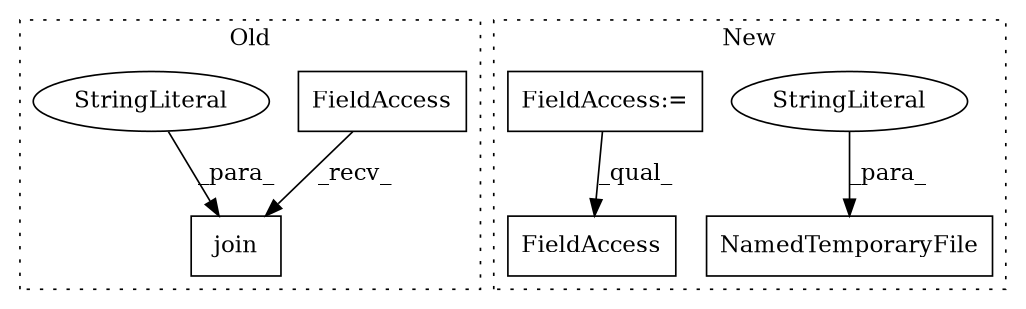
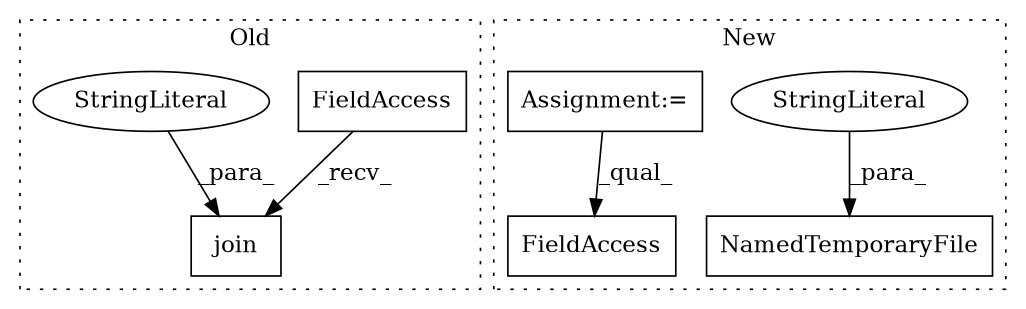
node "FieldAccess:=": label "FieldAccess:=" -> "Assignment:="
